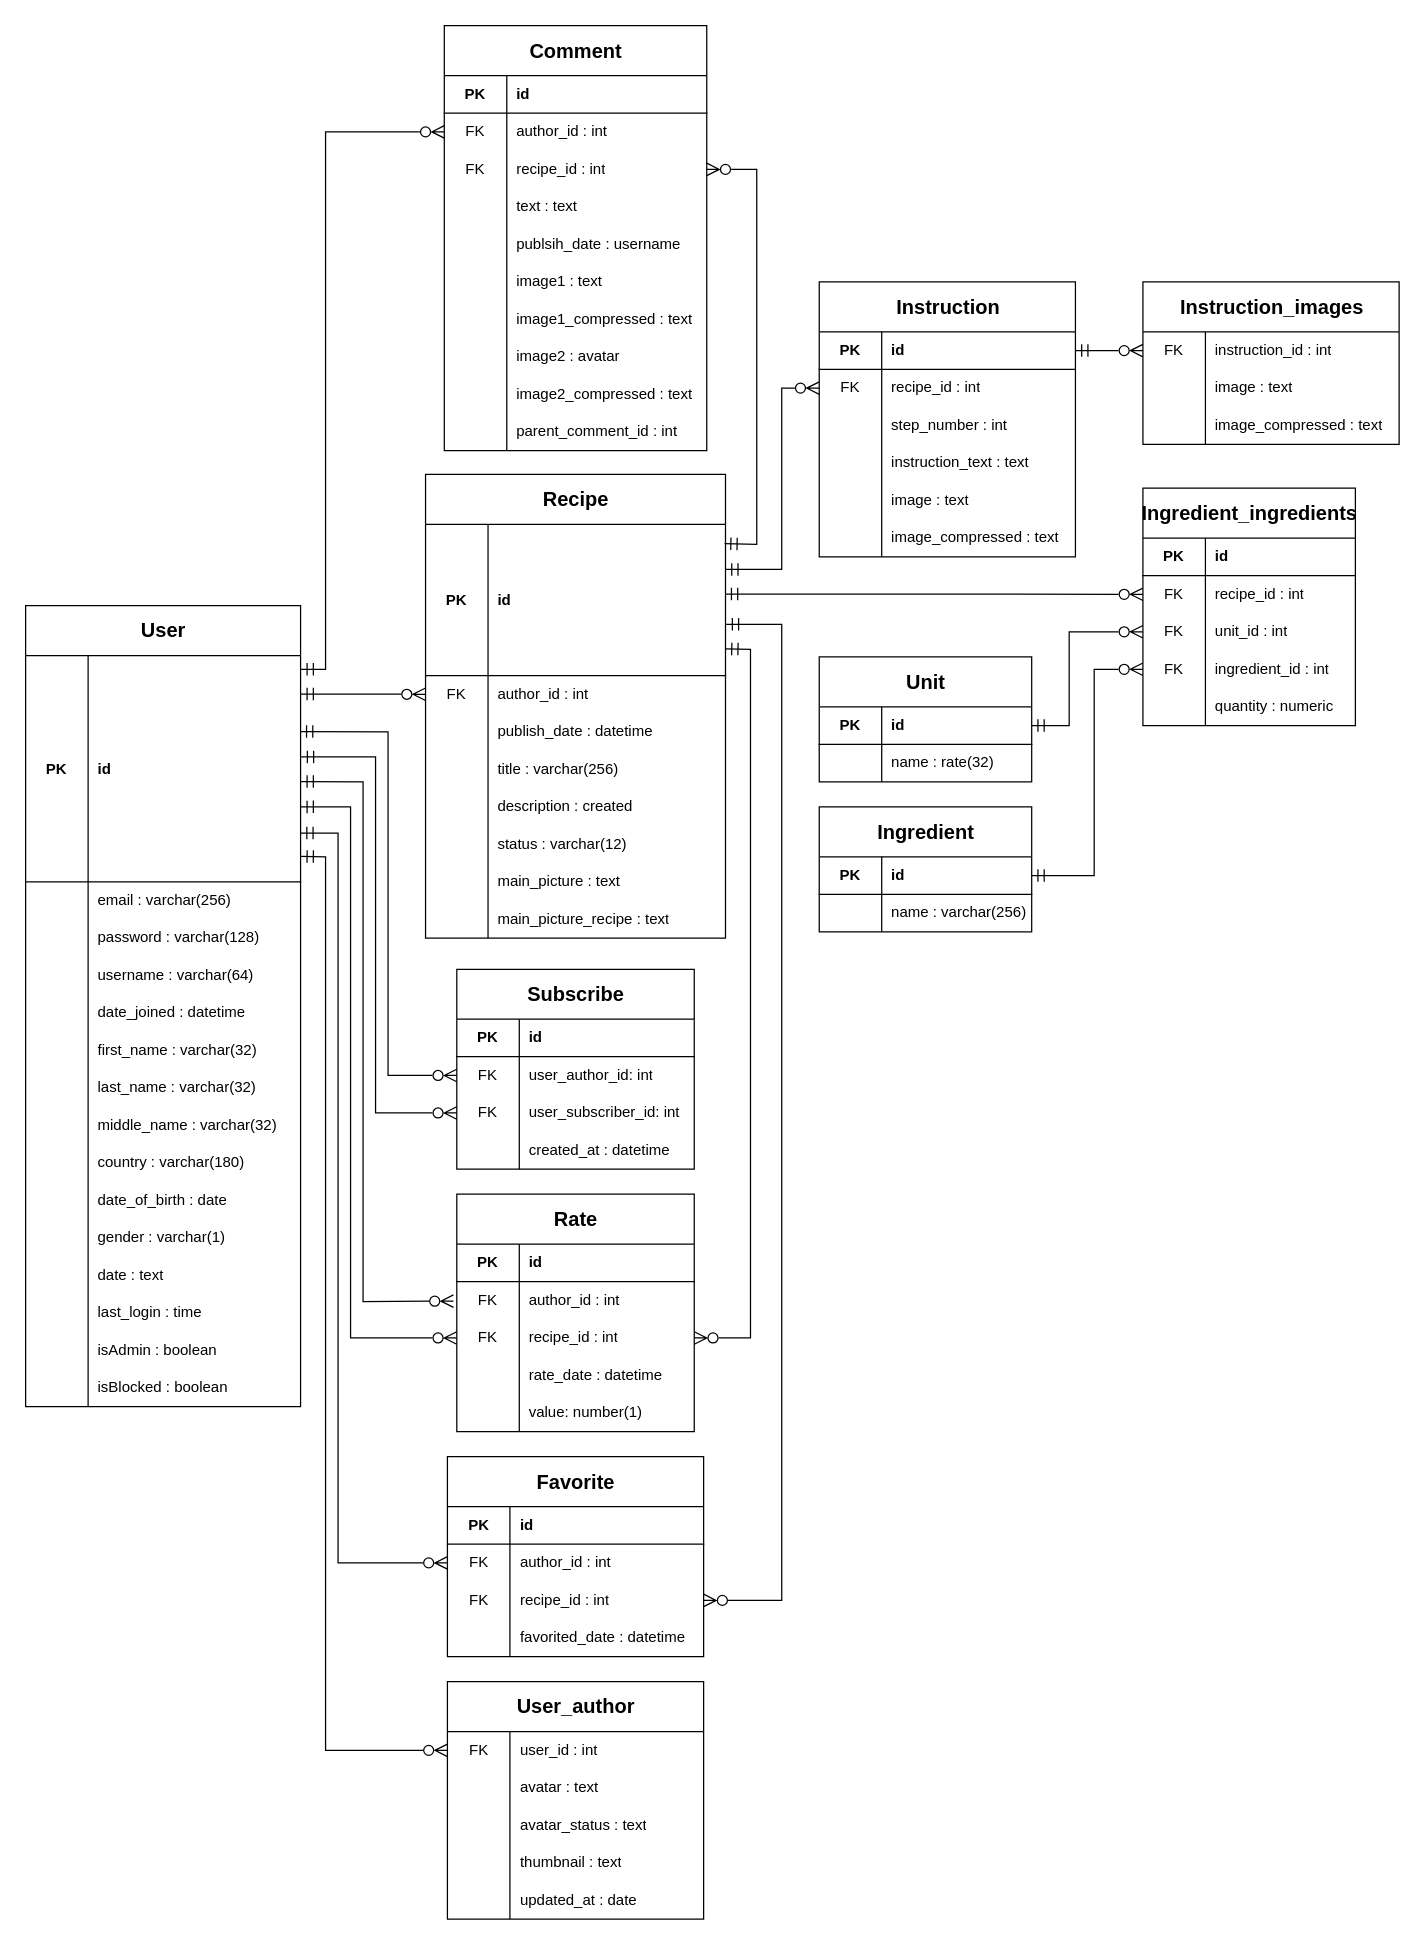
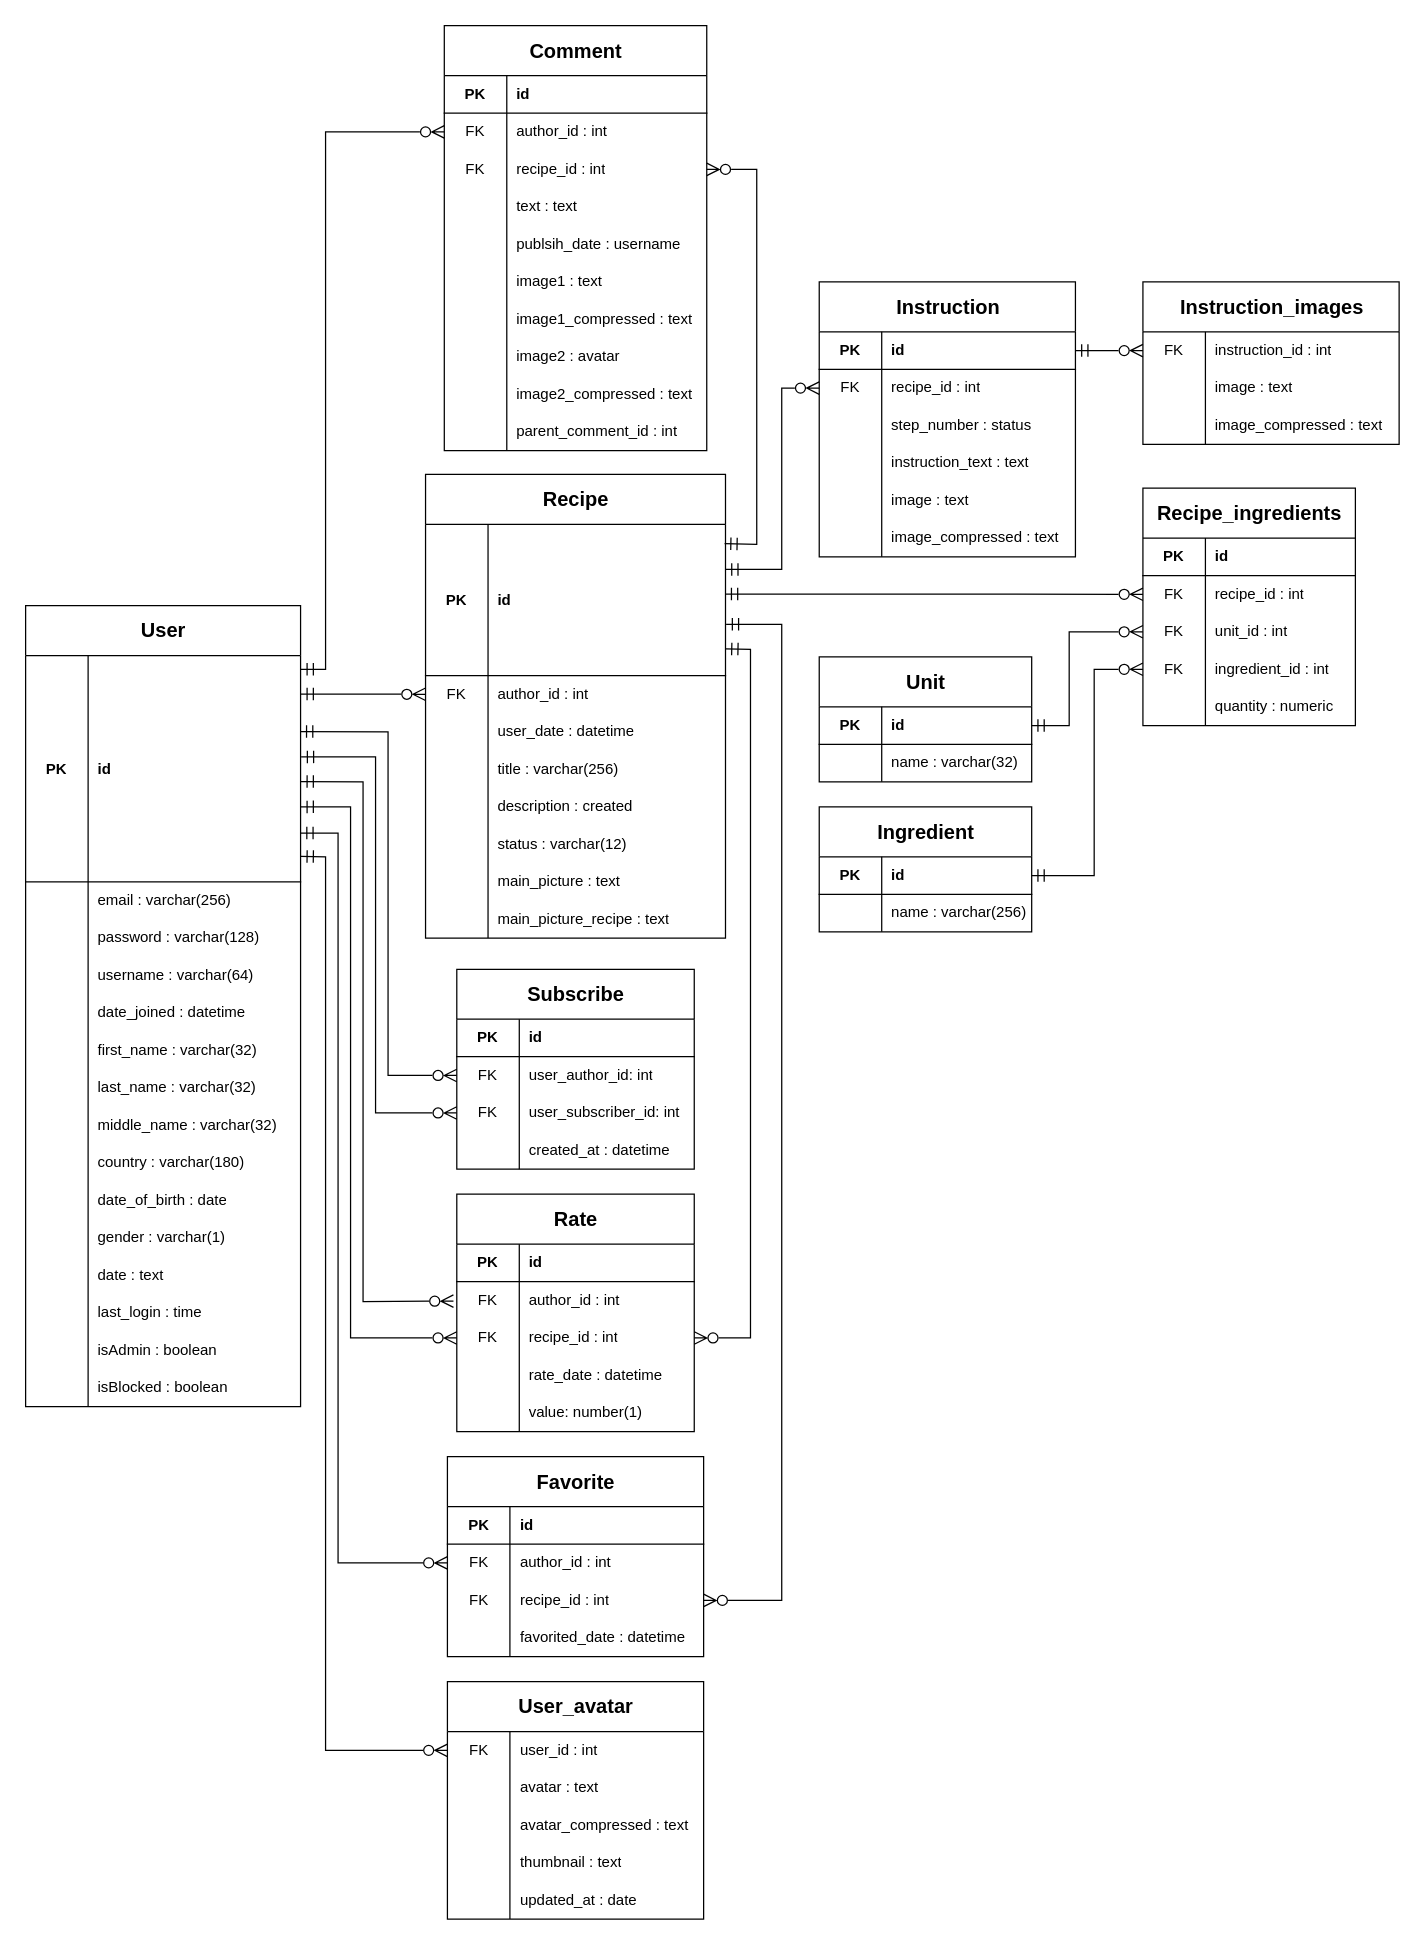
node "step_number : int": label "step_number : int" -> "step_number : status"
node "Ingredient_ingredients": label "Ingredient_ingredients" -> "Recipe_ingredients"
node "publish_date : datetime": label "publish_date : datetime" -> "user_date : datetime"
node "name : rate(32)": label "name : rate(32)" -> "name : varchar(32)"
node "User_author": label "User_author" -> "User_avatar"
node "avatar_status : text": label "avatar_status : text" -> "avatar_compressed : text"
